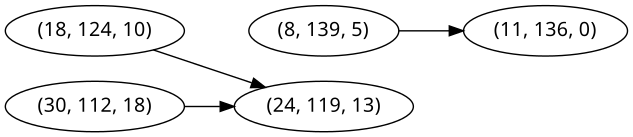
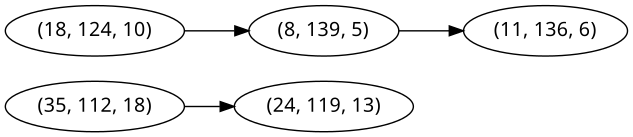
node "(11, 136, 0)": label "(11, 136, 0)" -> "(11, 136, 6)"
edge "(18, 124, 10)" -> "(24, 119, 13)": now "(18, 124, 10)" -> "(8, 139, 5)"
node "(30, 112, 18)": label "(30, 112, 18)" -> "(35, 112, 18)"
